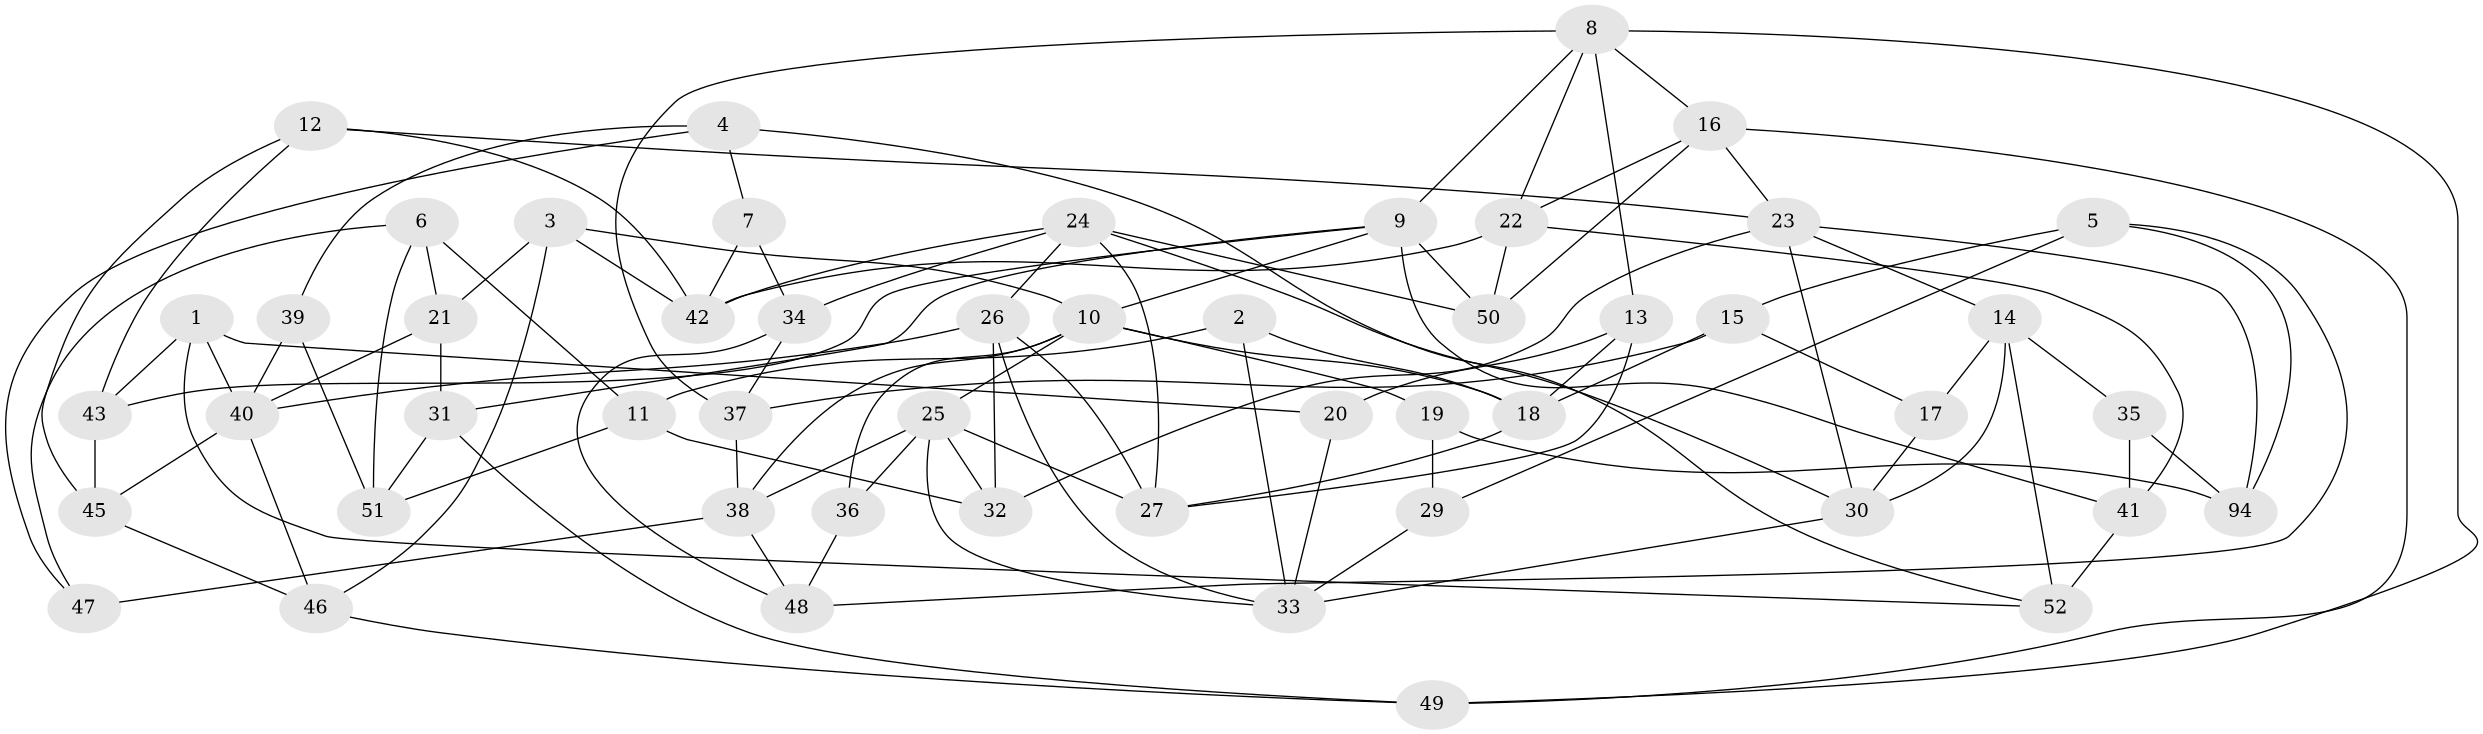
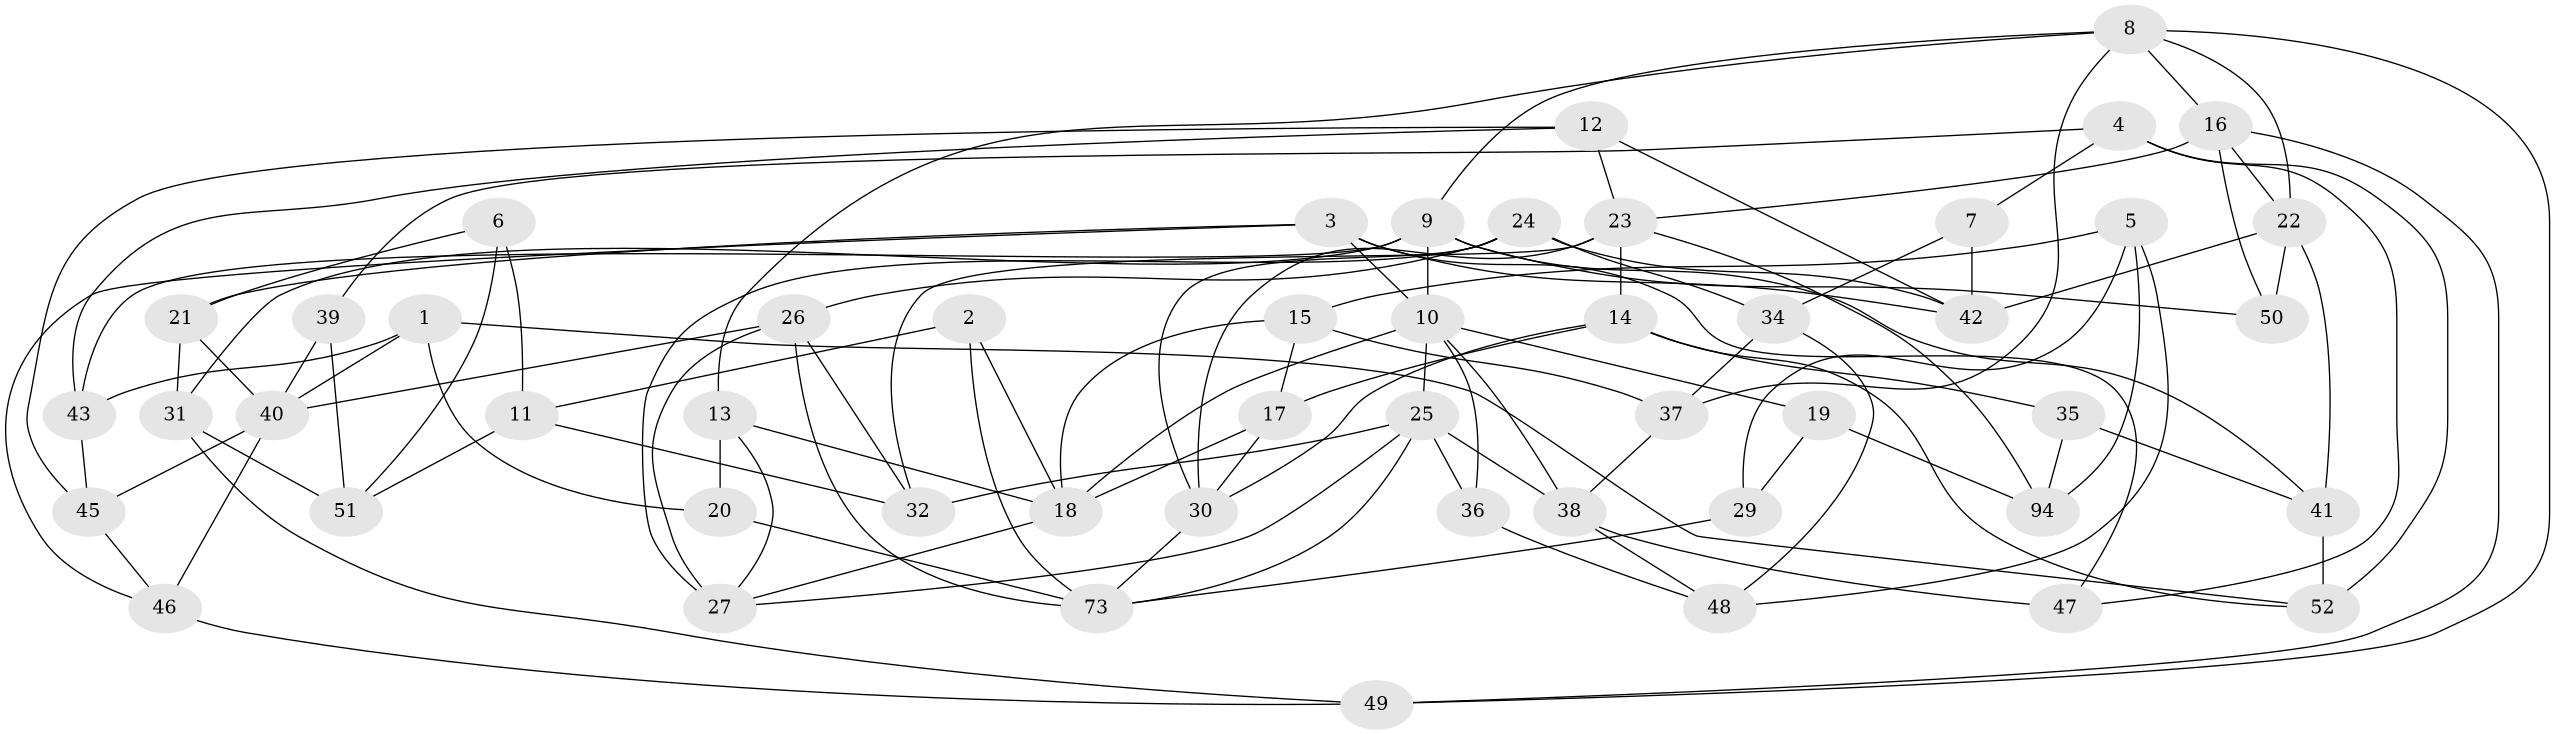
edge "24" -- "50": removed
edge "6" -- "47": now "3" -- "47"
edge "17" -- "18": added
node "33": label "33" -> "73"
